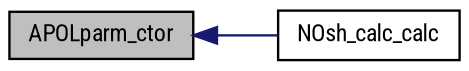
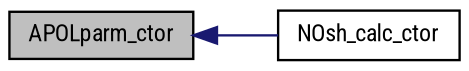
node "NOsh_calc_calc": label "NOsh_calc_calc" -> "NOsh_calc_ctor"
